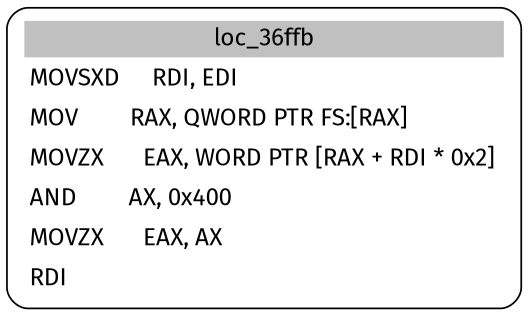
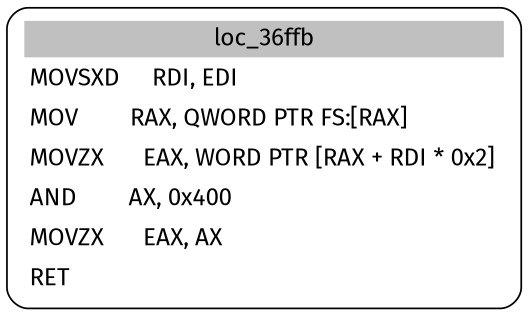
node "loc_36ffb": text "RDI" -> "RET"
